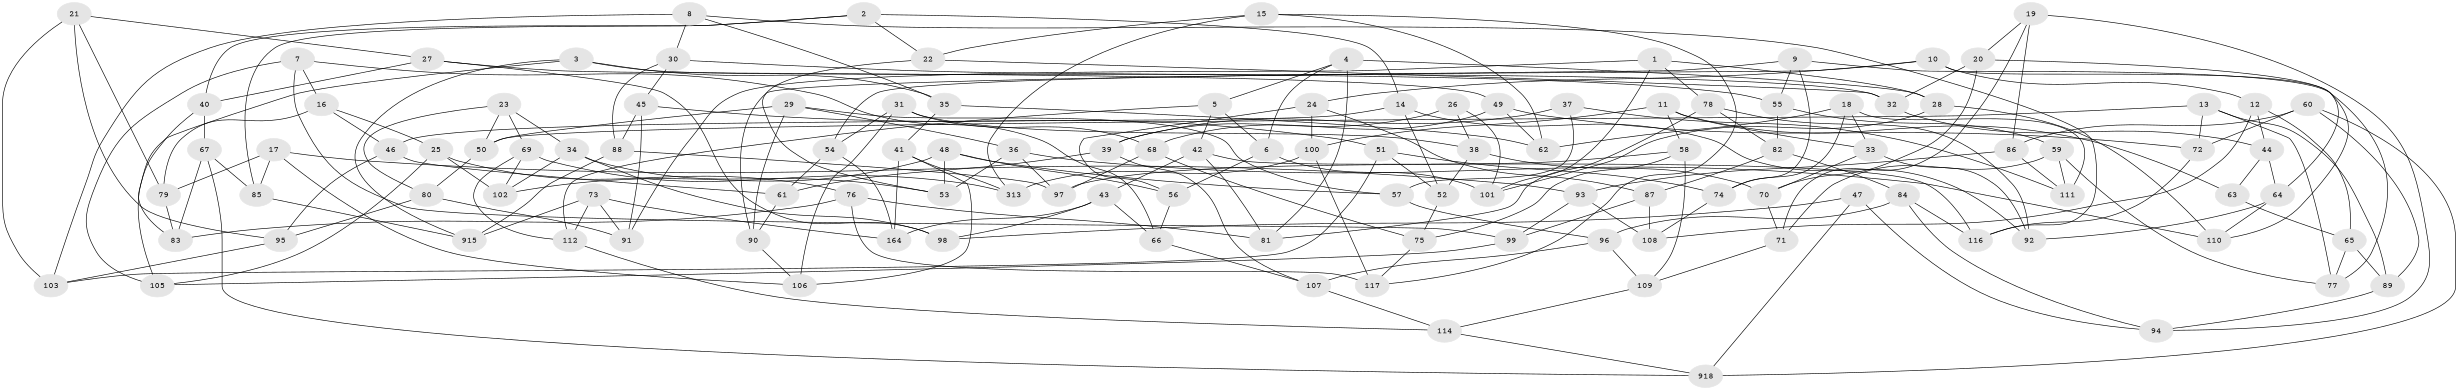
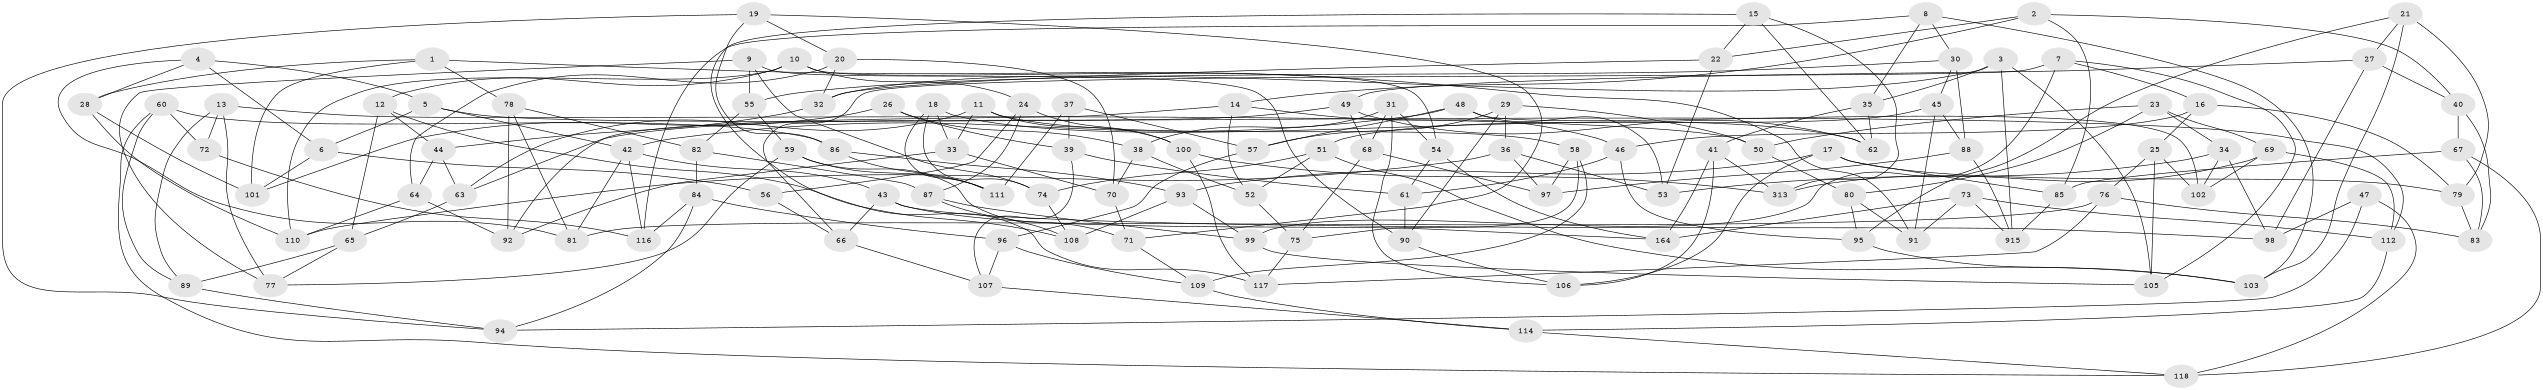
edge "49" -- "72": now "49" -- "63"
edge "48" -- "56": now "48" -- "42"
node "918": label "918" -> "118"
